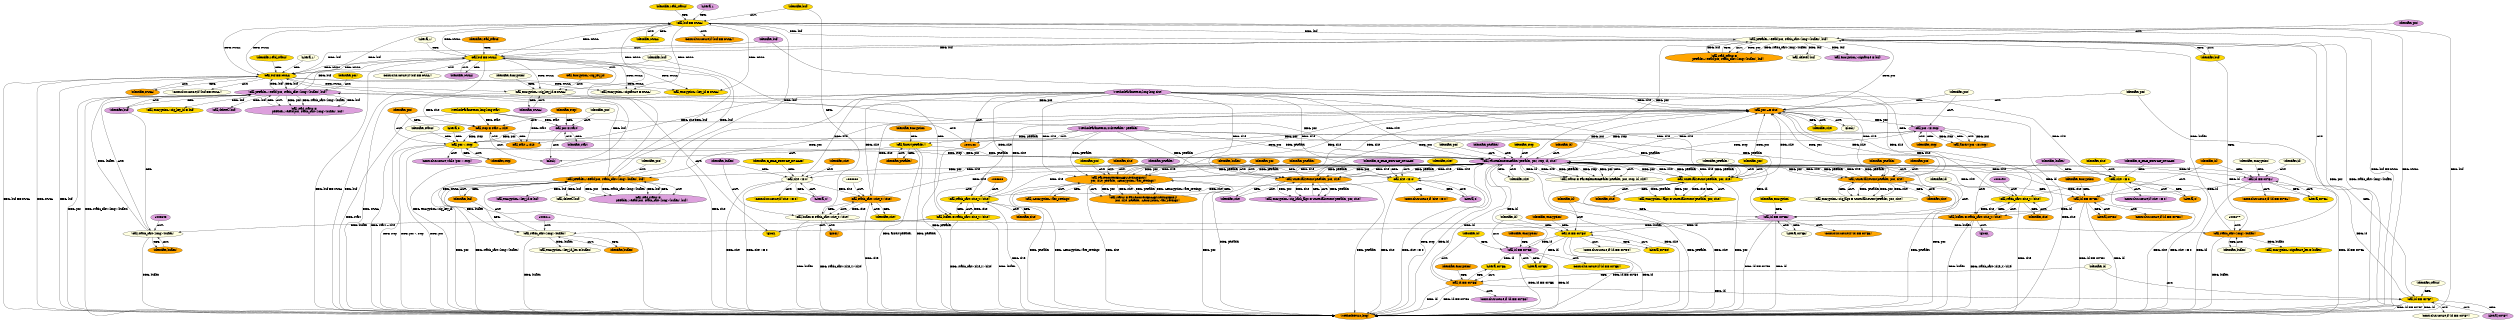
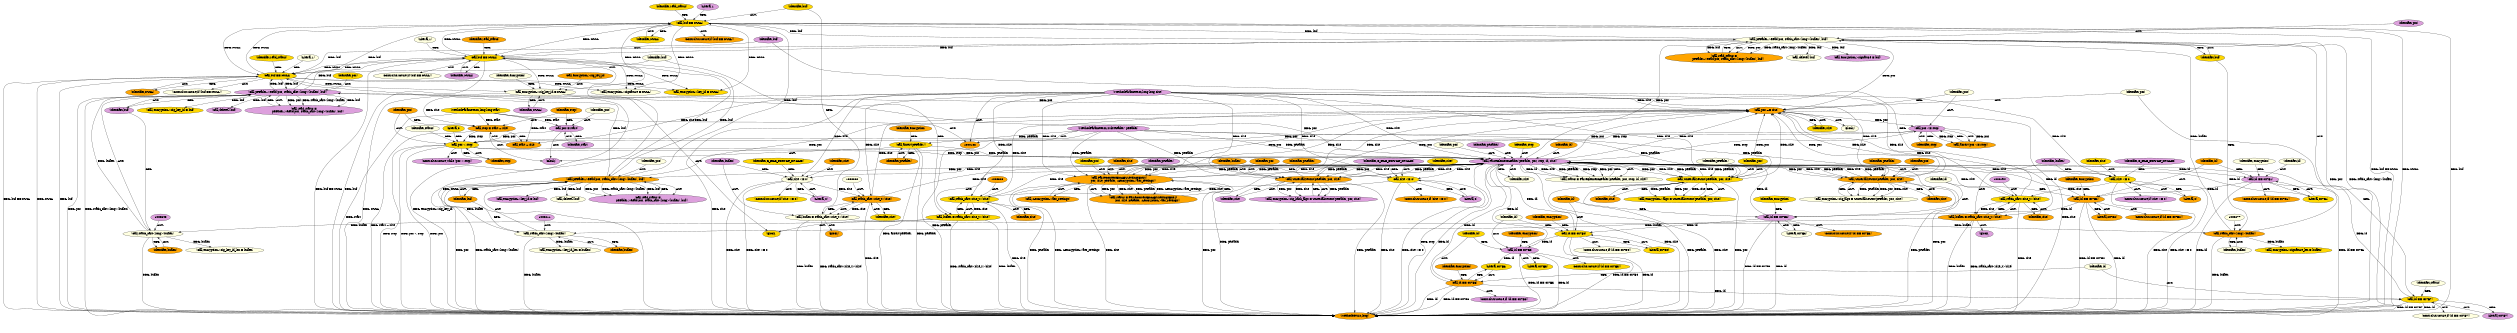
edge "(Call,id == 0x7E4)" -> "(Literal,0x7E5)": now "(Call,id == 0x7E4)" -> "(Call,ParseElementHeader(pReader, pos, stop, id, size))"
node "(Call,encryption->sig_key_id_len = buflen)": added
